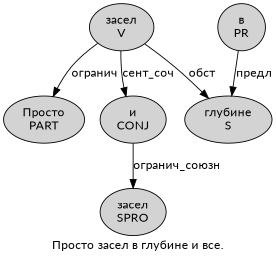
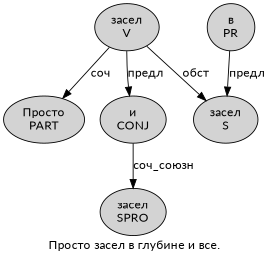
edge "засел V" -> "Просто PART": label "огранич" -> "соч"
edge "засел V" -> "и CONJ": label "сент_соч" -> "предл"
node "глубине S": label "глубине S" -> "засел S"
edge "и CONJ" -> "засел SPRO": label "огранич_союзн" -> "соч_союзн"
